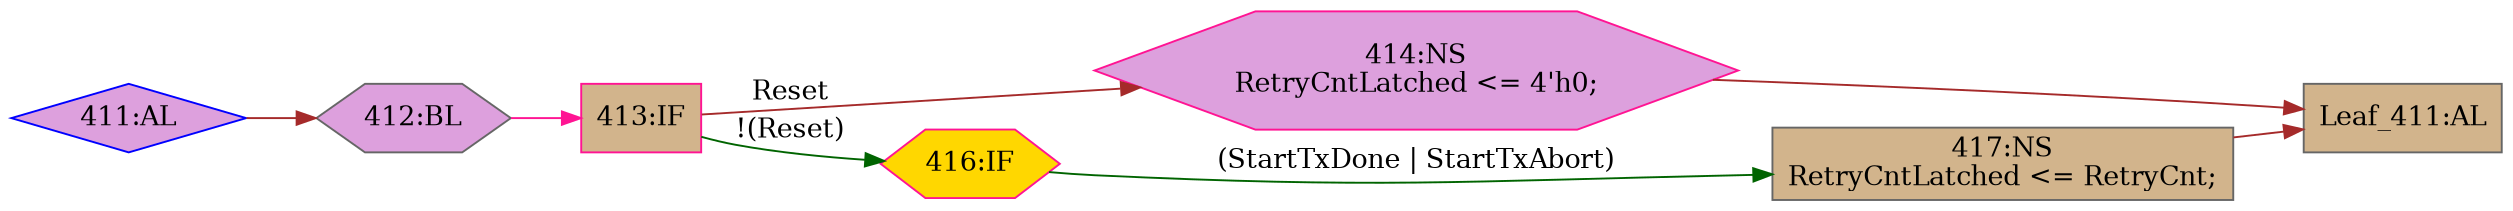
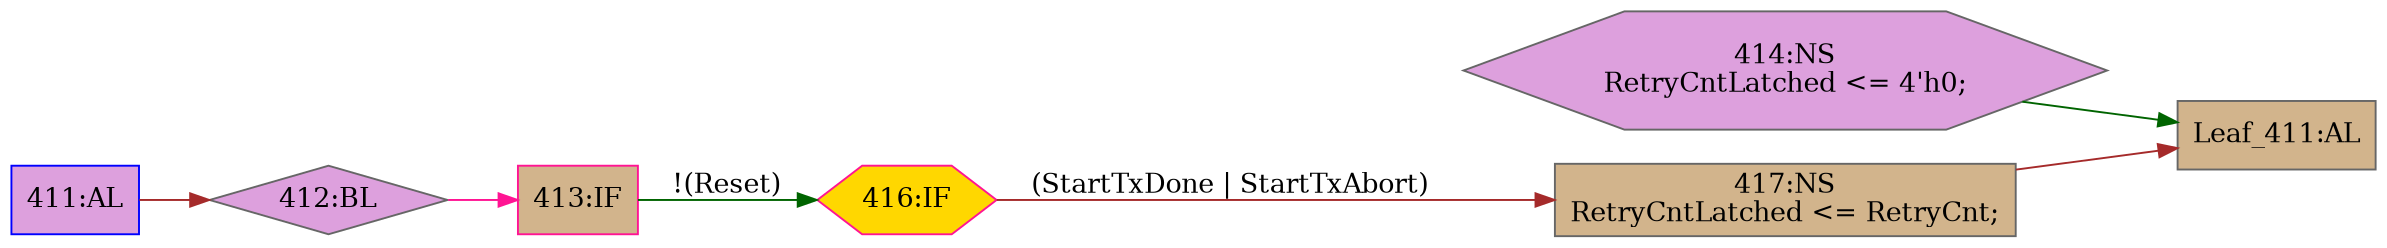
node "414:NS RetryCntLatched <= 4'h0;": color deeppink -> gray40
edge "414:NS RetryCntLatched <= 4'h0;" -> "Leaf_411:AL": color brown -> darkgreen
edge "413:IF" -> "414:NS RetryCntLatched <= 4'h0;": removed, label "Reset"
node "411:AL": shape diamond -> box
node "412:BL": shape hexagon -> diamond
edge "416:IF" -> "417:NS RetryCntLatched <= RetryCnt;": color darkgreen -> brown
